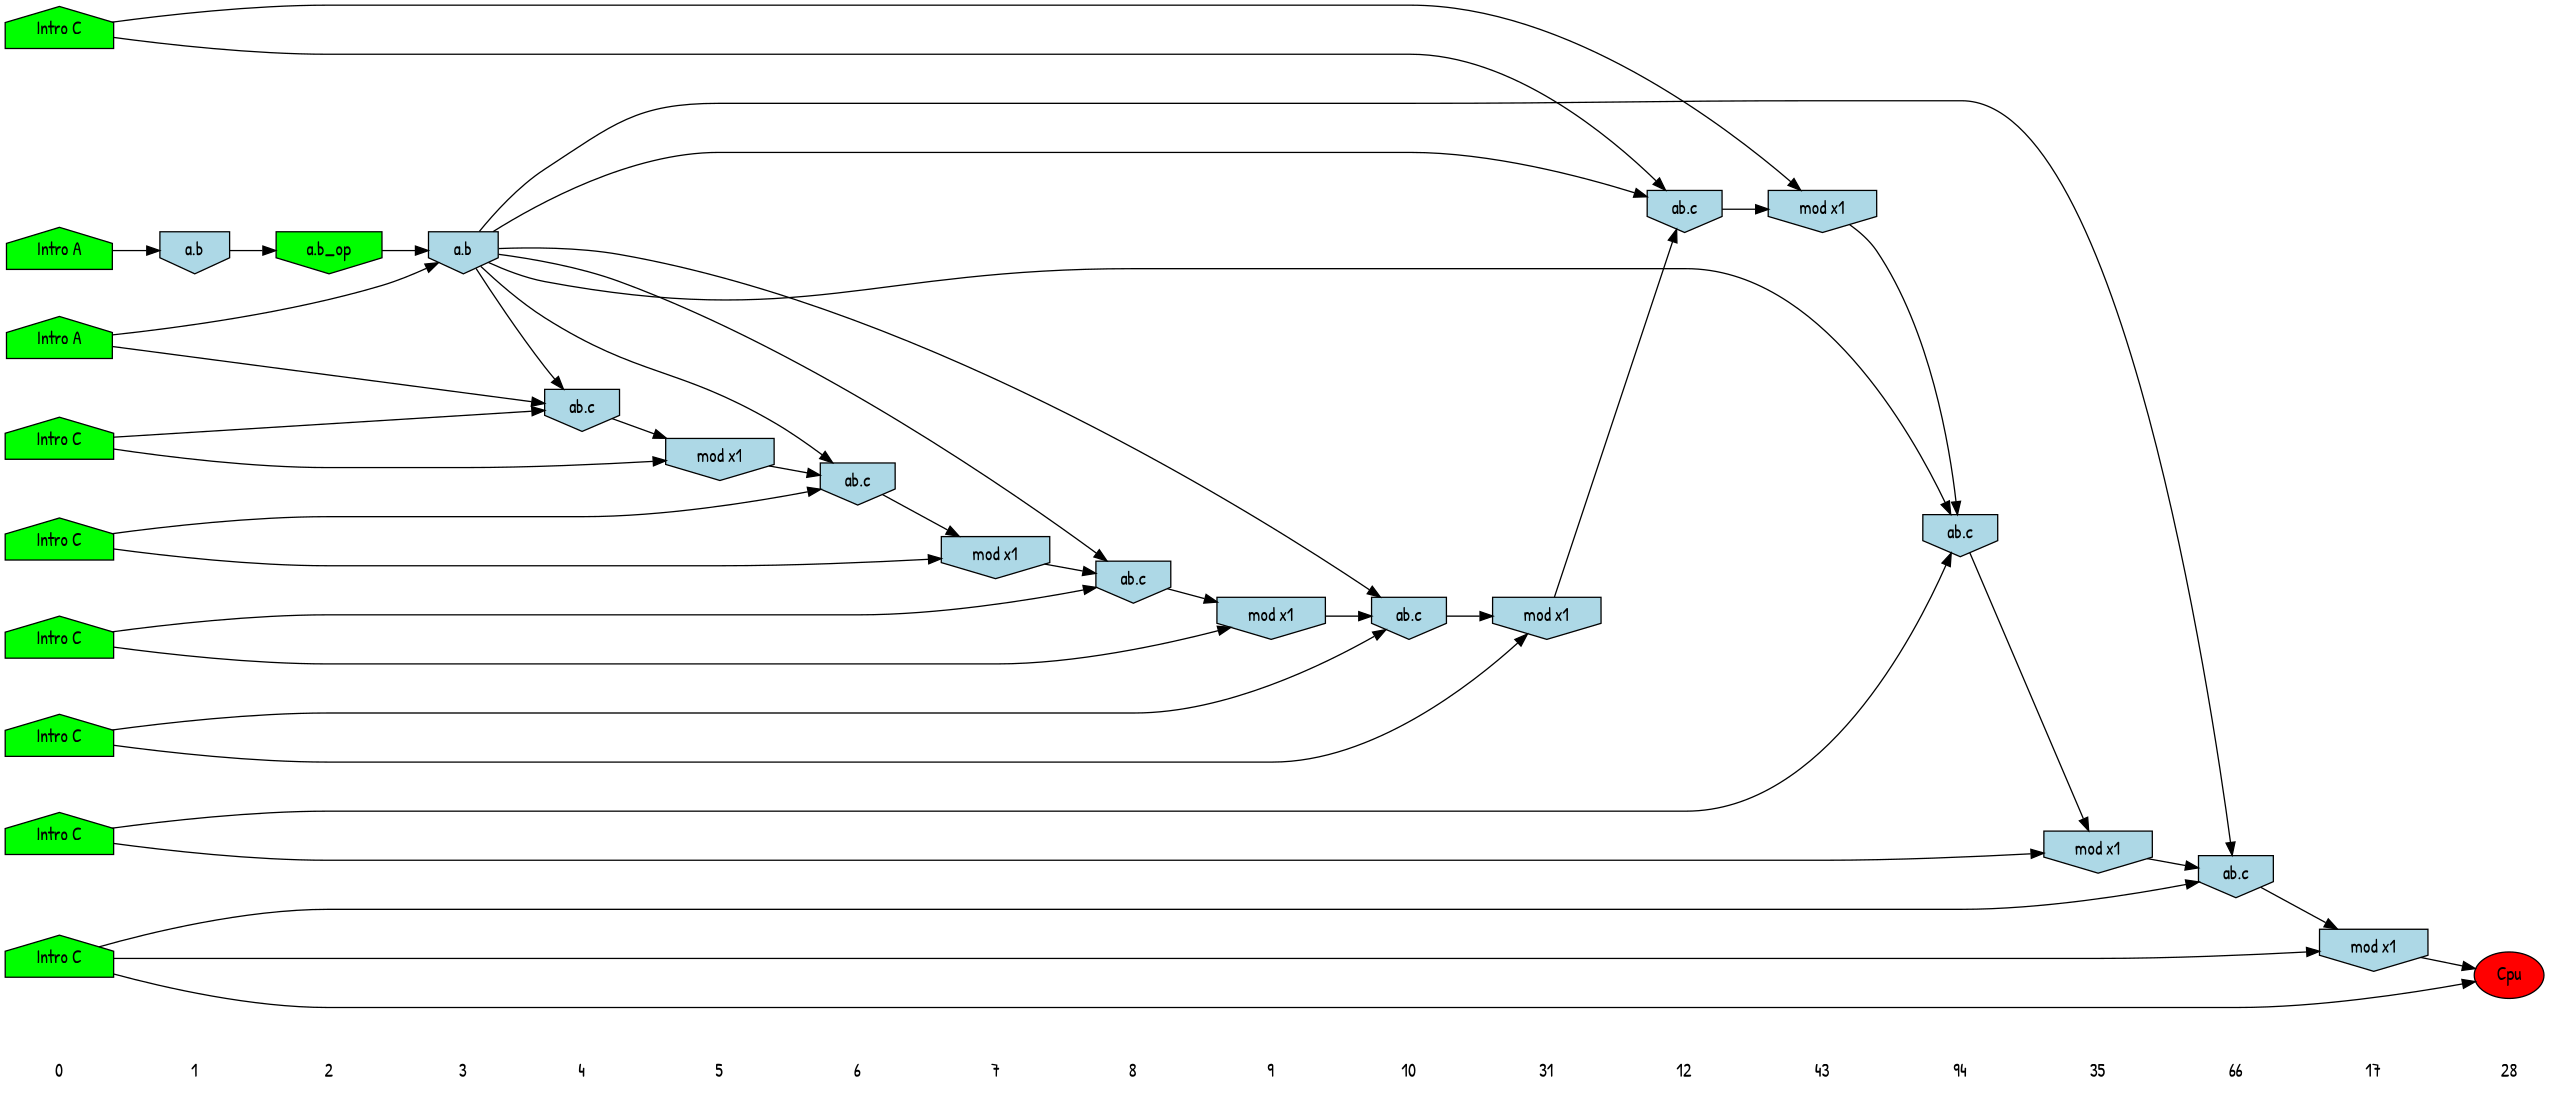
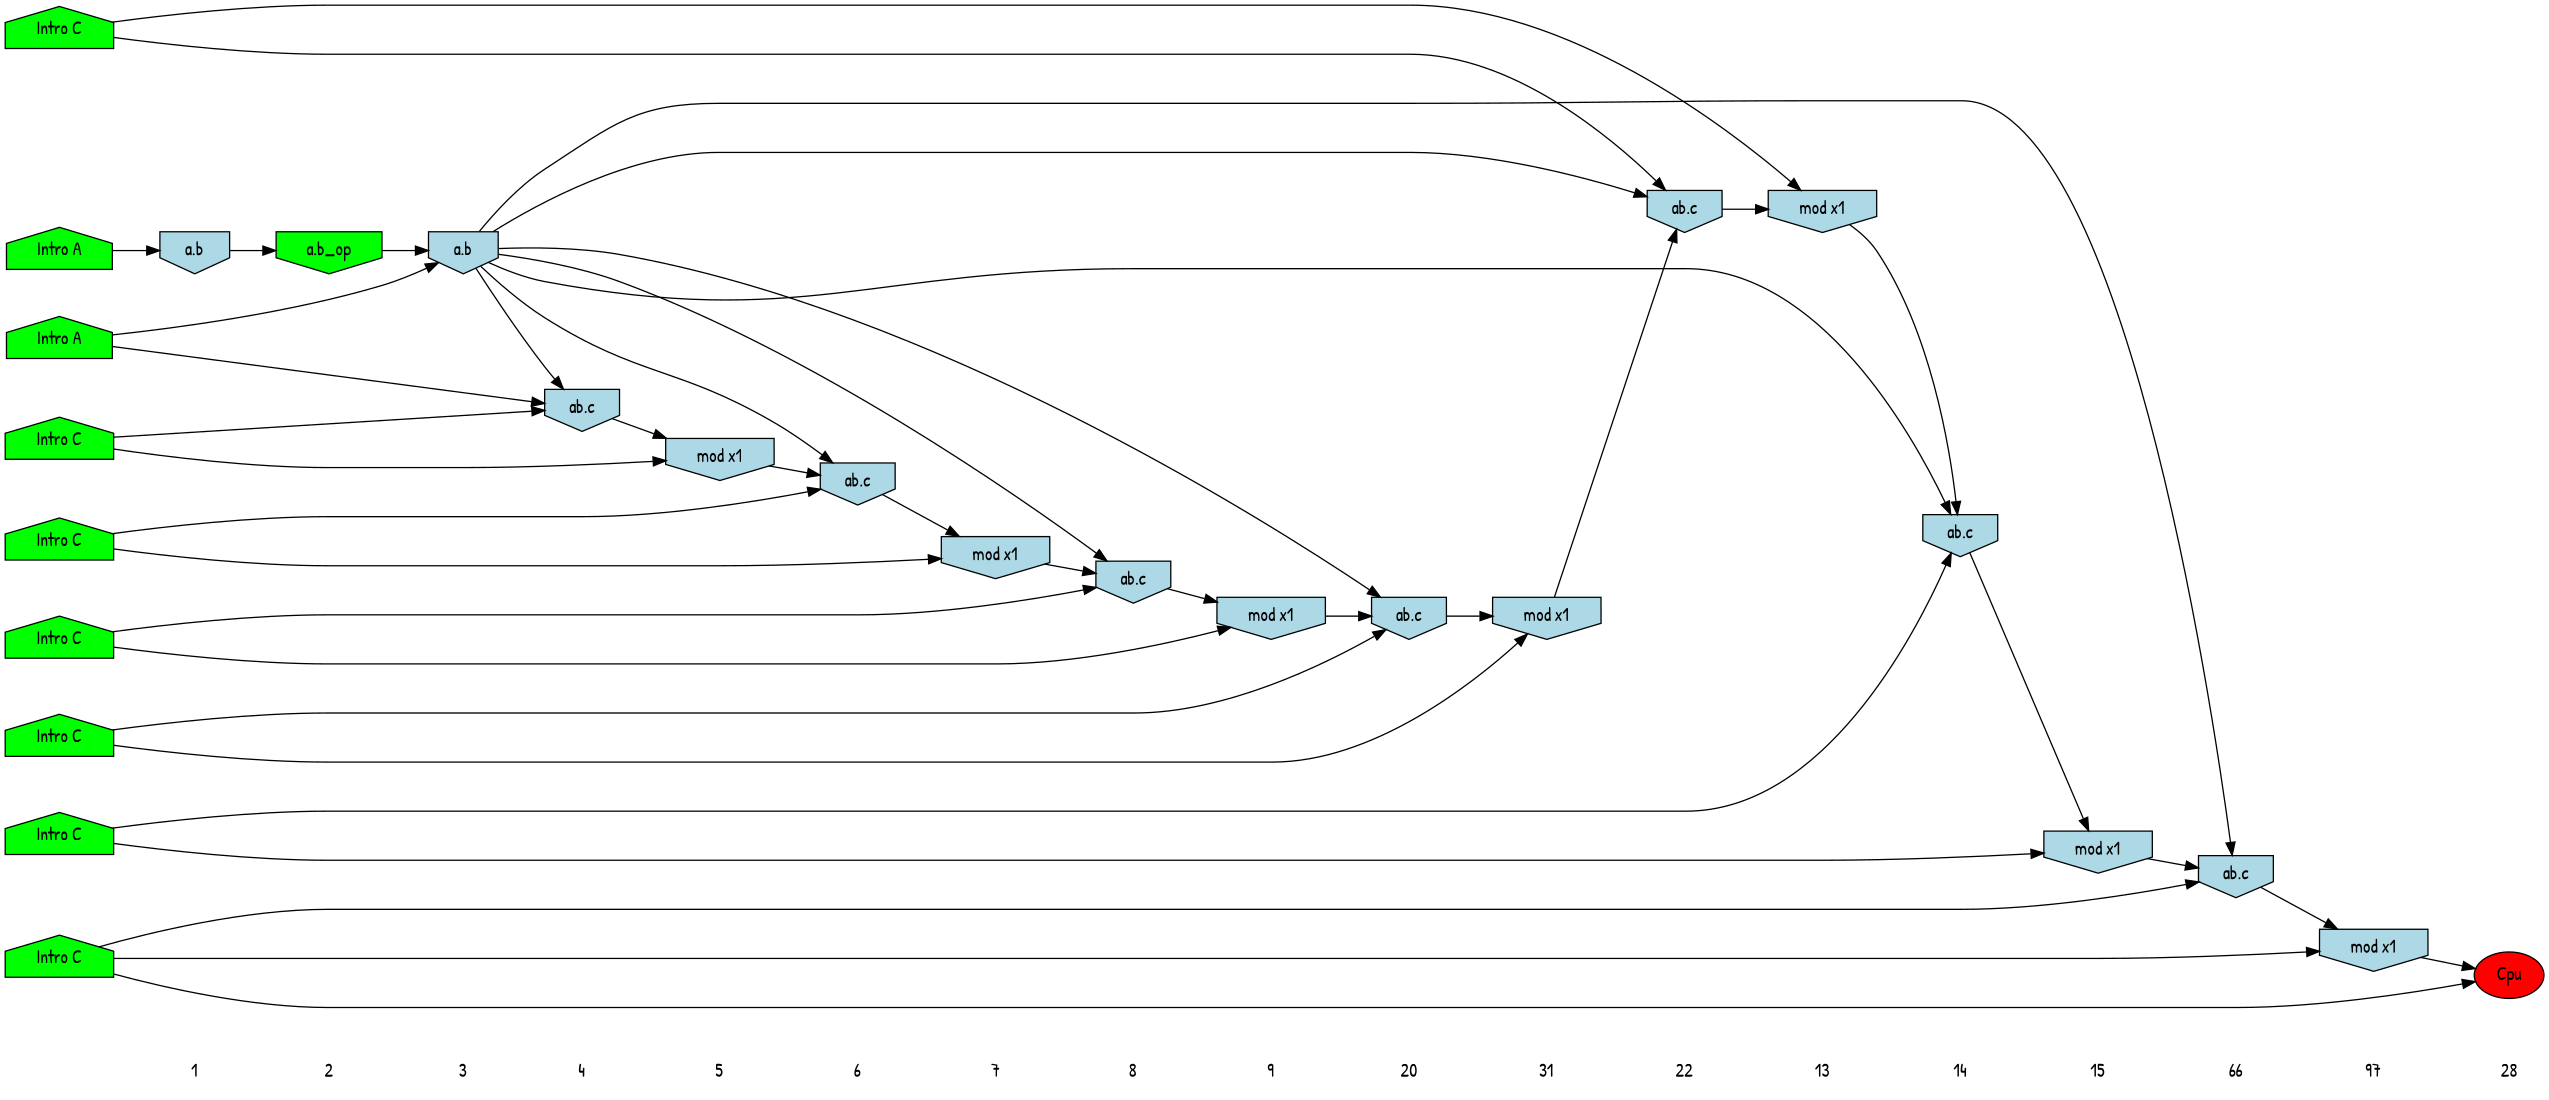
node "0": removed
node "10": label "10" -> "20"
node "12": label "12" -> "22"
node "43": label "43" -> "13"
node "94": label "94" -> "14"
node "35": label "35" -> "15"
node "17": label "17" -> "97"
